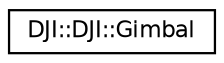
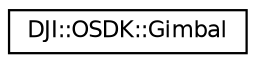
node "DJI::DJI::Gimbal": label "DJI::DJI::Gimbal" -> "DJI::OSDK::Gimbal"
